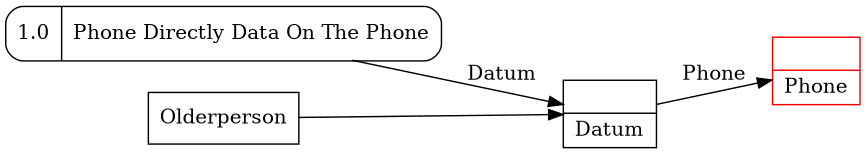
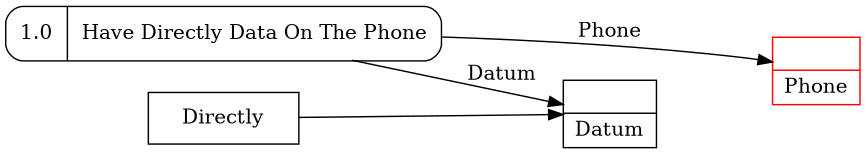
node "1.0": text "Phone Directly Data On The Phone" -> "Have Directly Data On The Phone"
edge "Datum" -> "Phone": now "1.0" -> "Phone"
node "Olderperson": label "Olderperson" -> "Directly"
